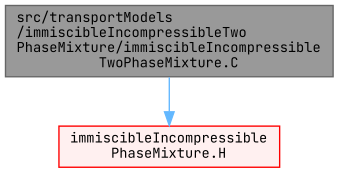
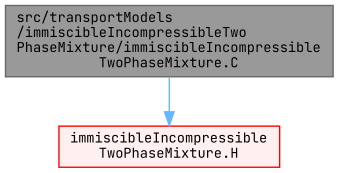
node "immiscibleIncompressible PhaseMixture.H": label "immiscibleIncompressible PhaseMixture.H" -> "immiscibleIncompressible TwoPhaseMixture.H"
